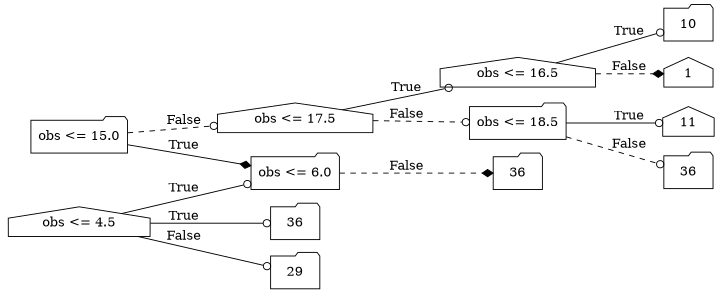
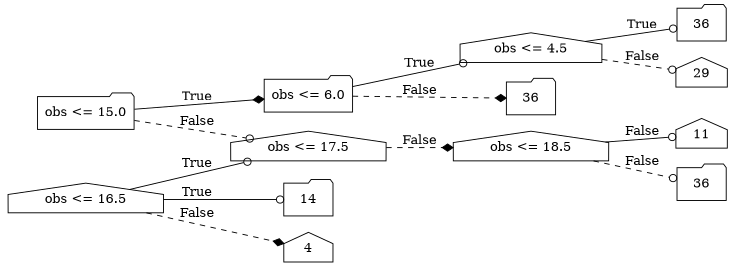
node "10": label "10" -> "14"
node "1": label "1" -> "4"
edge "obs <= 17.5" -> "obs <= 16.5": reversed
edge "obs <= 18.5" -> "11": label "True" -> "False"
edge "obs <= 17.5" -> "obs <= 18.5": arrowhead odot -> diamond
node "obs <= 18.5": shape folder -> house
edge "obs <= 4.5" -> "obs <= 6.0": reversed
edge "obs <= 4.5" -> "29": style solid -> dashed
node "29": shape folder -> house
